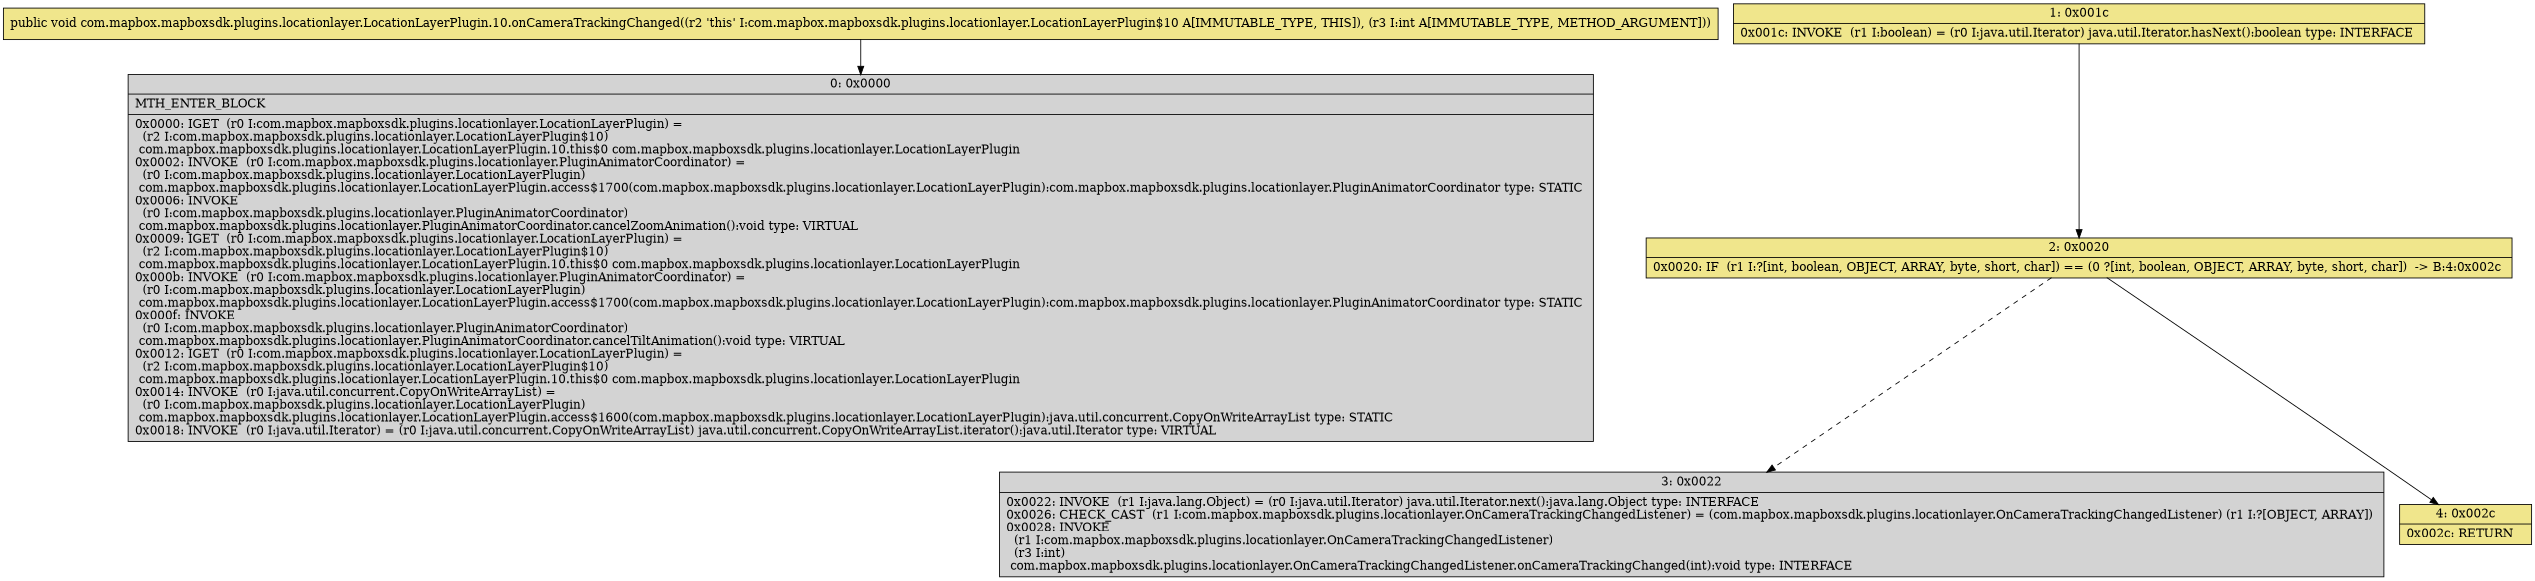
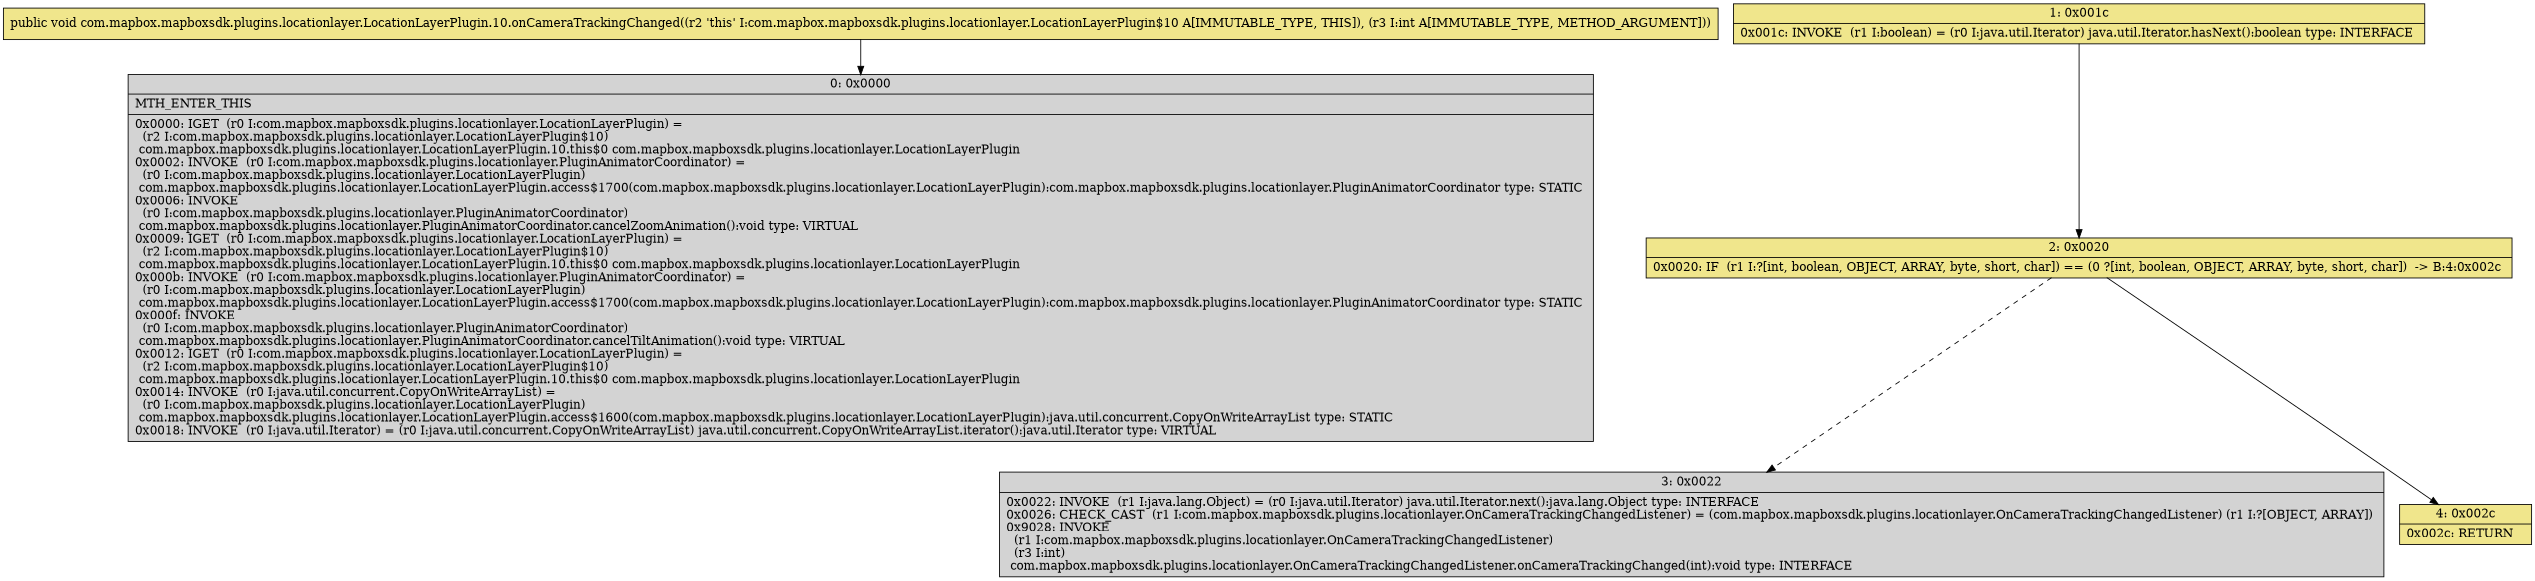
node "0: 0x0000": text "MTH_ENTER_BLOCK" -> "MTH_ENTER_THIS"
node "3: 0x0022": text "0x0028: INVOKE" -> "0x9028: INVOKE"
